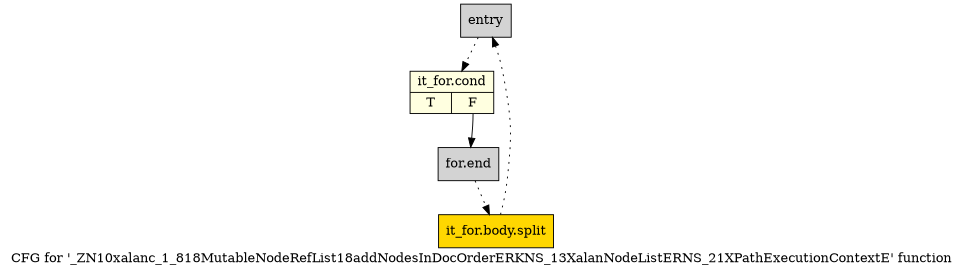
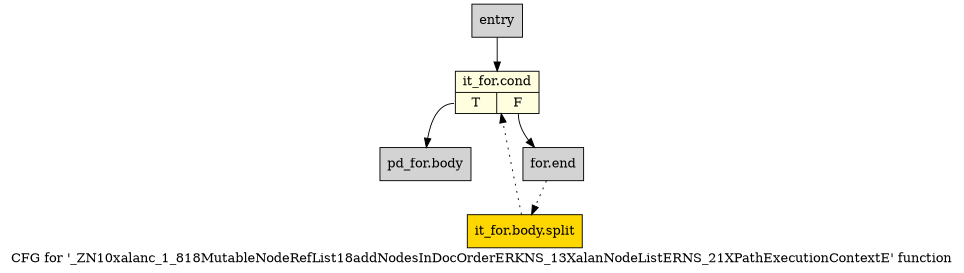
edge "entry" -> "it_for.cond": style dotted -> solid
edge "it_for.body.split" -> "entry": now "it_for.body.split" -> "it_for.cond"
node "pd_for.body": added
